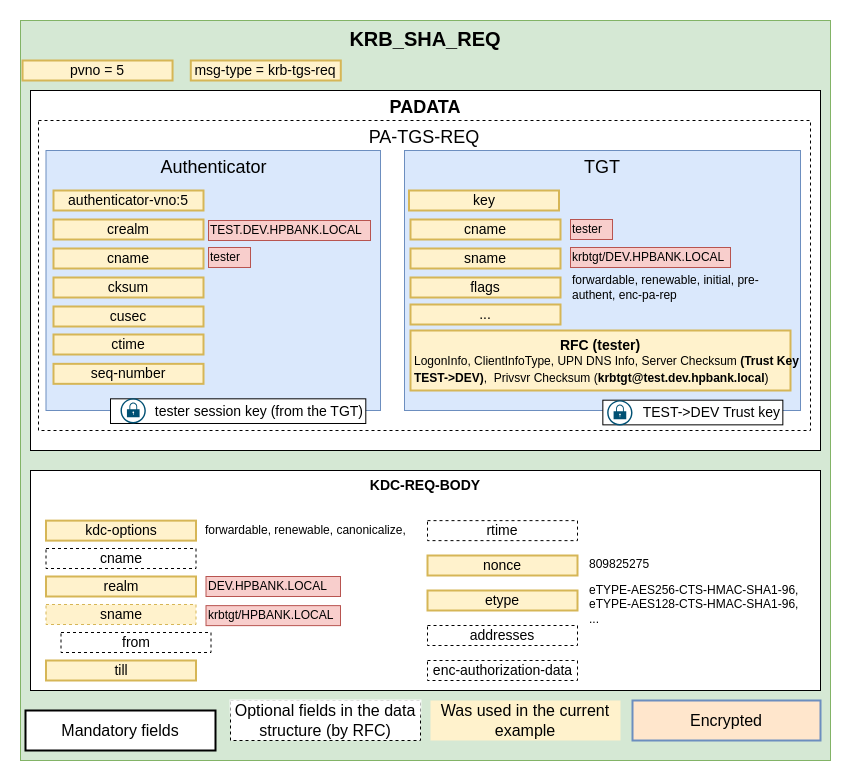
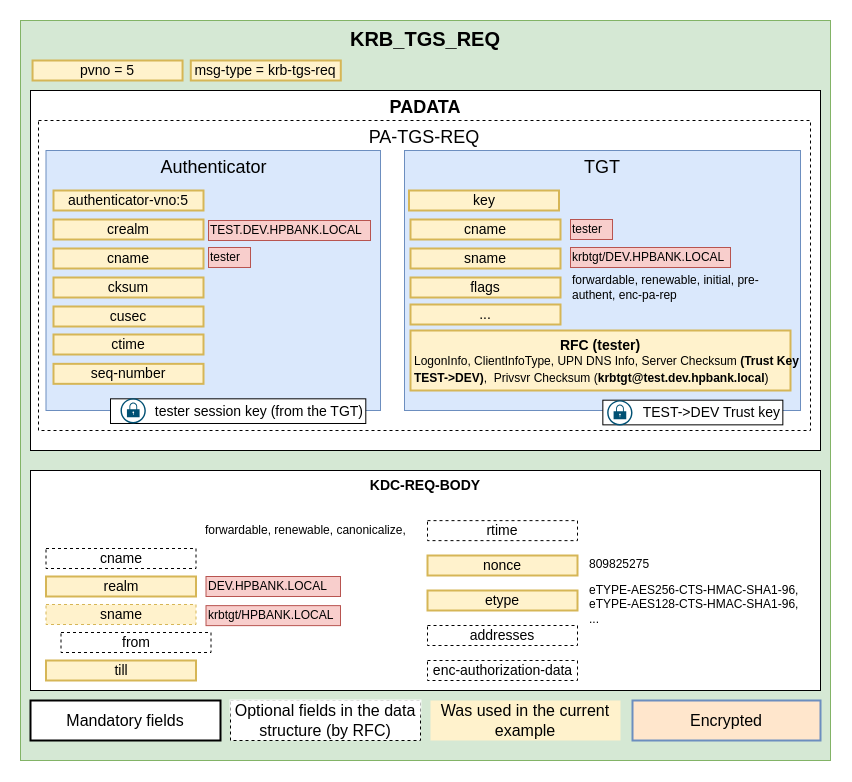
node "KRB_SHA_REQ": label "KRB_SHA_REQ" -> "KRB_TGS_REQ"
node "pvno = 5": moved (98, 71) -> (108, 71)
node "kdc-options": removed
node "Mandatory fields": moved (121, 731) -> (126, 721)
